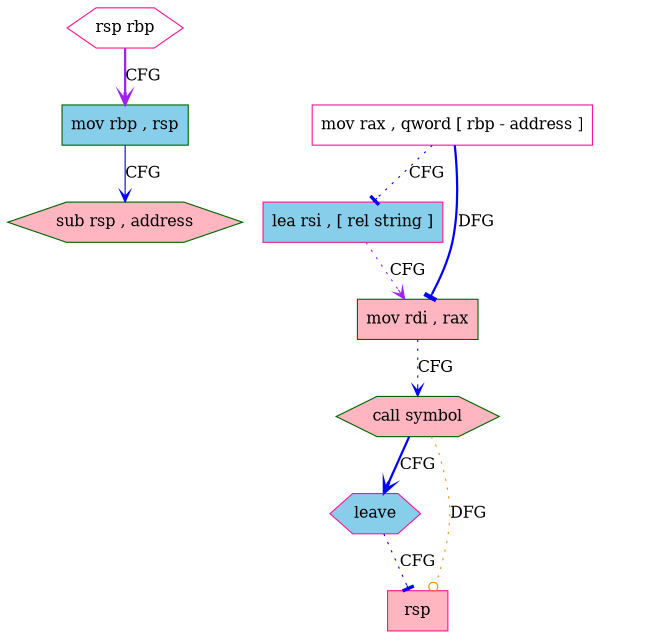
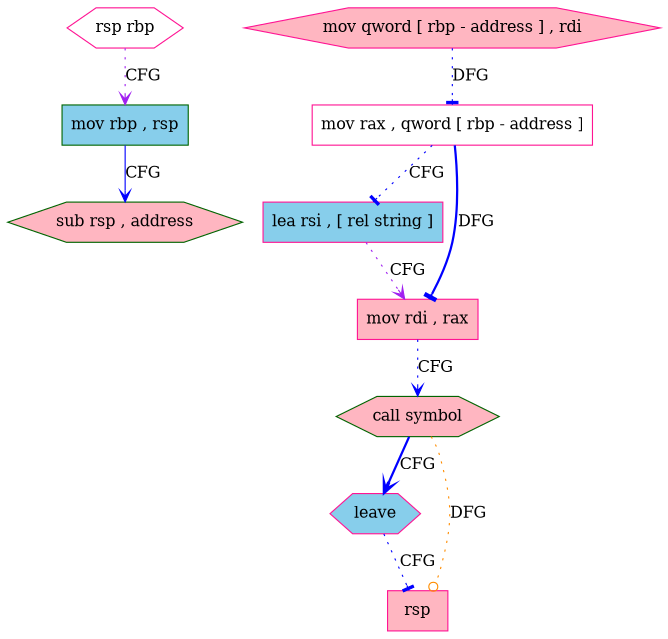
node "mov qword [ rbp - address ] , rdi": added
edge "rsp rbp" -> "mov rbp , rsp": style bold -> dotted
node "mov rdi , rax": color darkgreen -> deeppink
